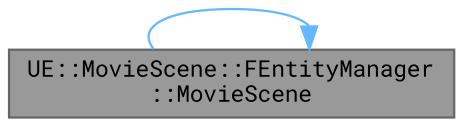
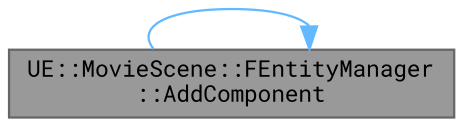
node "UE::MovieScene::FEntityManager ::MovieScene": label "UE::MovieScene::FEntityManager ::MovieScene" -> "UE::MovieScene::FEntityManager ::AddComponent"
